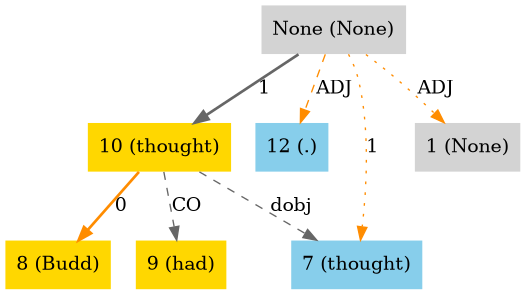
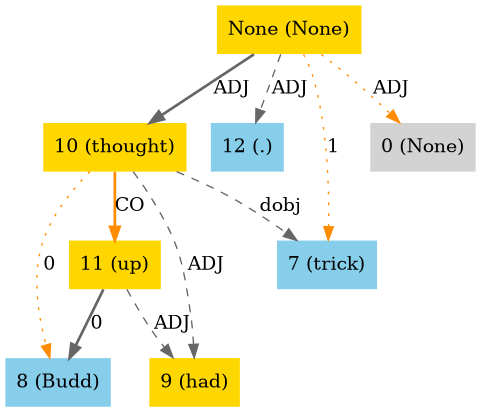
node "None (None)": fillcolor lightgrey -> gold
edge "None (None)" -> "12 (.)": color darkorange -> gray40
edge "None (None)" -> "10 (thought)": label "1" -> "ADJ"
node "1 (None)": label "1 (None)" -> "0 (None)"
edge "10 (thought)" -> "8 (Budd)": style bold -> dotted
edge "10 (thought)" -> "9 (had)": label "CO" -> "ADJ"
node "8 (Budd)": fillcolor gold -> skyblue
node "11 (up)": added
node "7 (thought)": label "7 (thought)" -> "7 (trick)"
